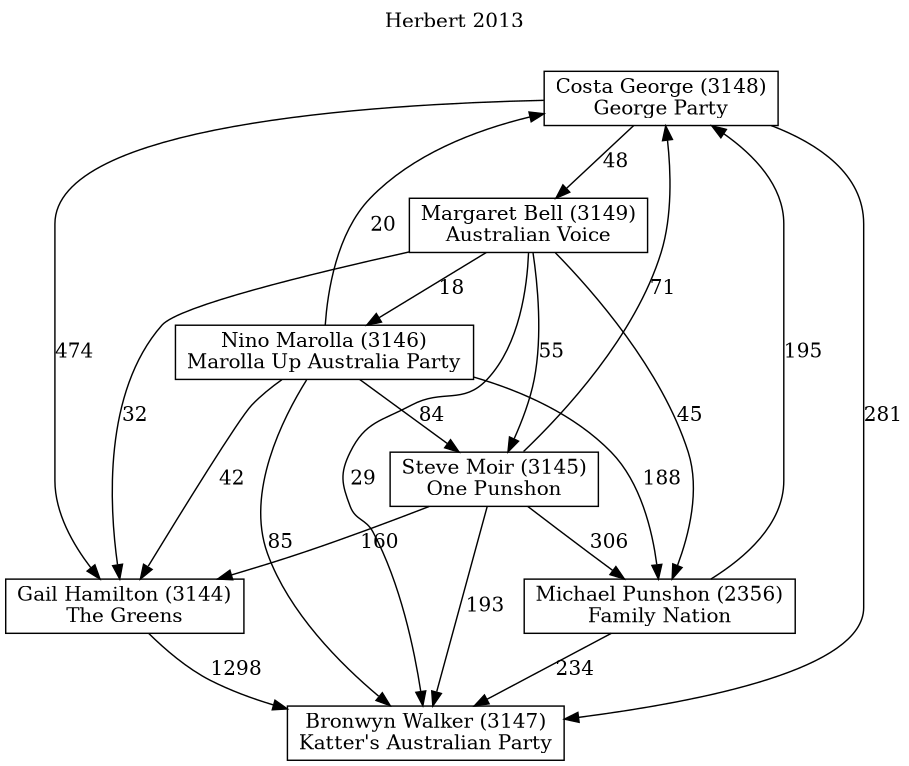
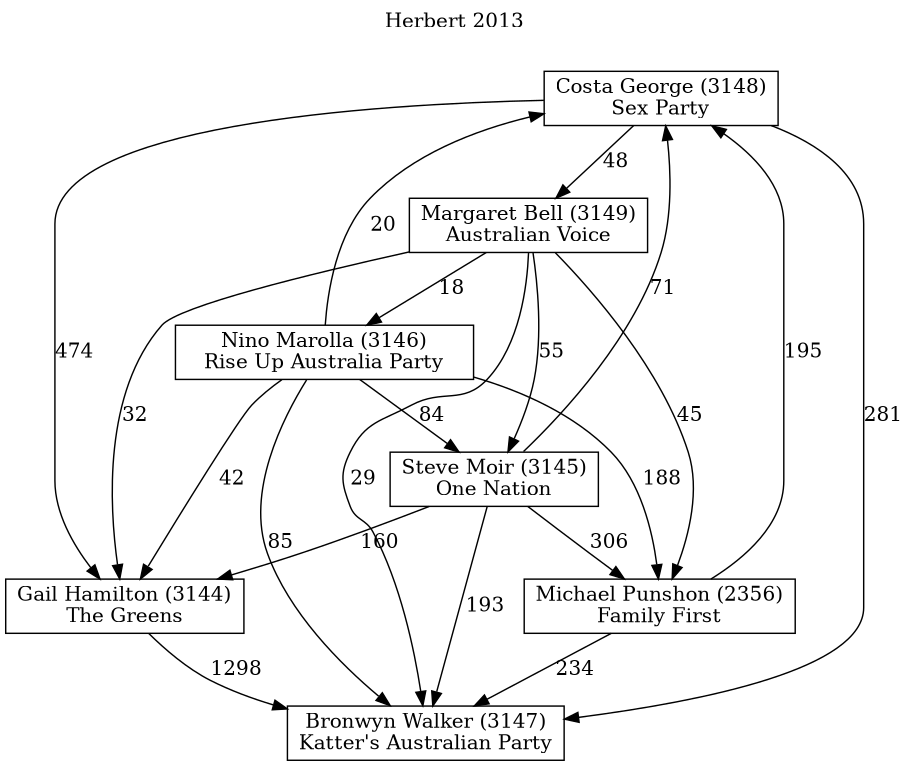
node "Costa George (3148) George Party": label "Costa George (3148) George Party" -> "Costa George (3148) Sex Party"
node "Nino Marolla (3146) Marolla Up Australia Party": label "Nino Marolla (3146) Marolla Up Australia Party" -> "Nino Marolla (3146) Rise Up Australia Party"
node "Steve Moir (3145) One Punshon": label "Steve Moir (3145) One Punshon" -> "Steve Moir (3145) One Nation"
node "Michael Punshon (2356) Family Nation": label "Michael Punshon (2356) Family Nation" -> "Michael Punshon (2356) Family First"
